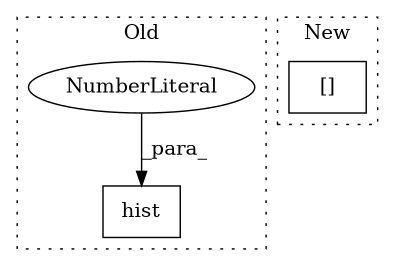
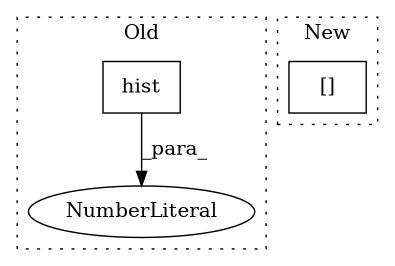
edge "NumberLiteral" -> "hist": reversed
